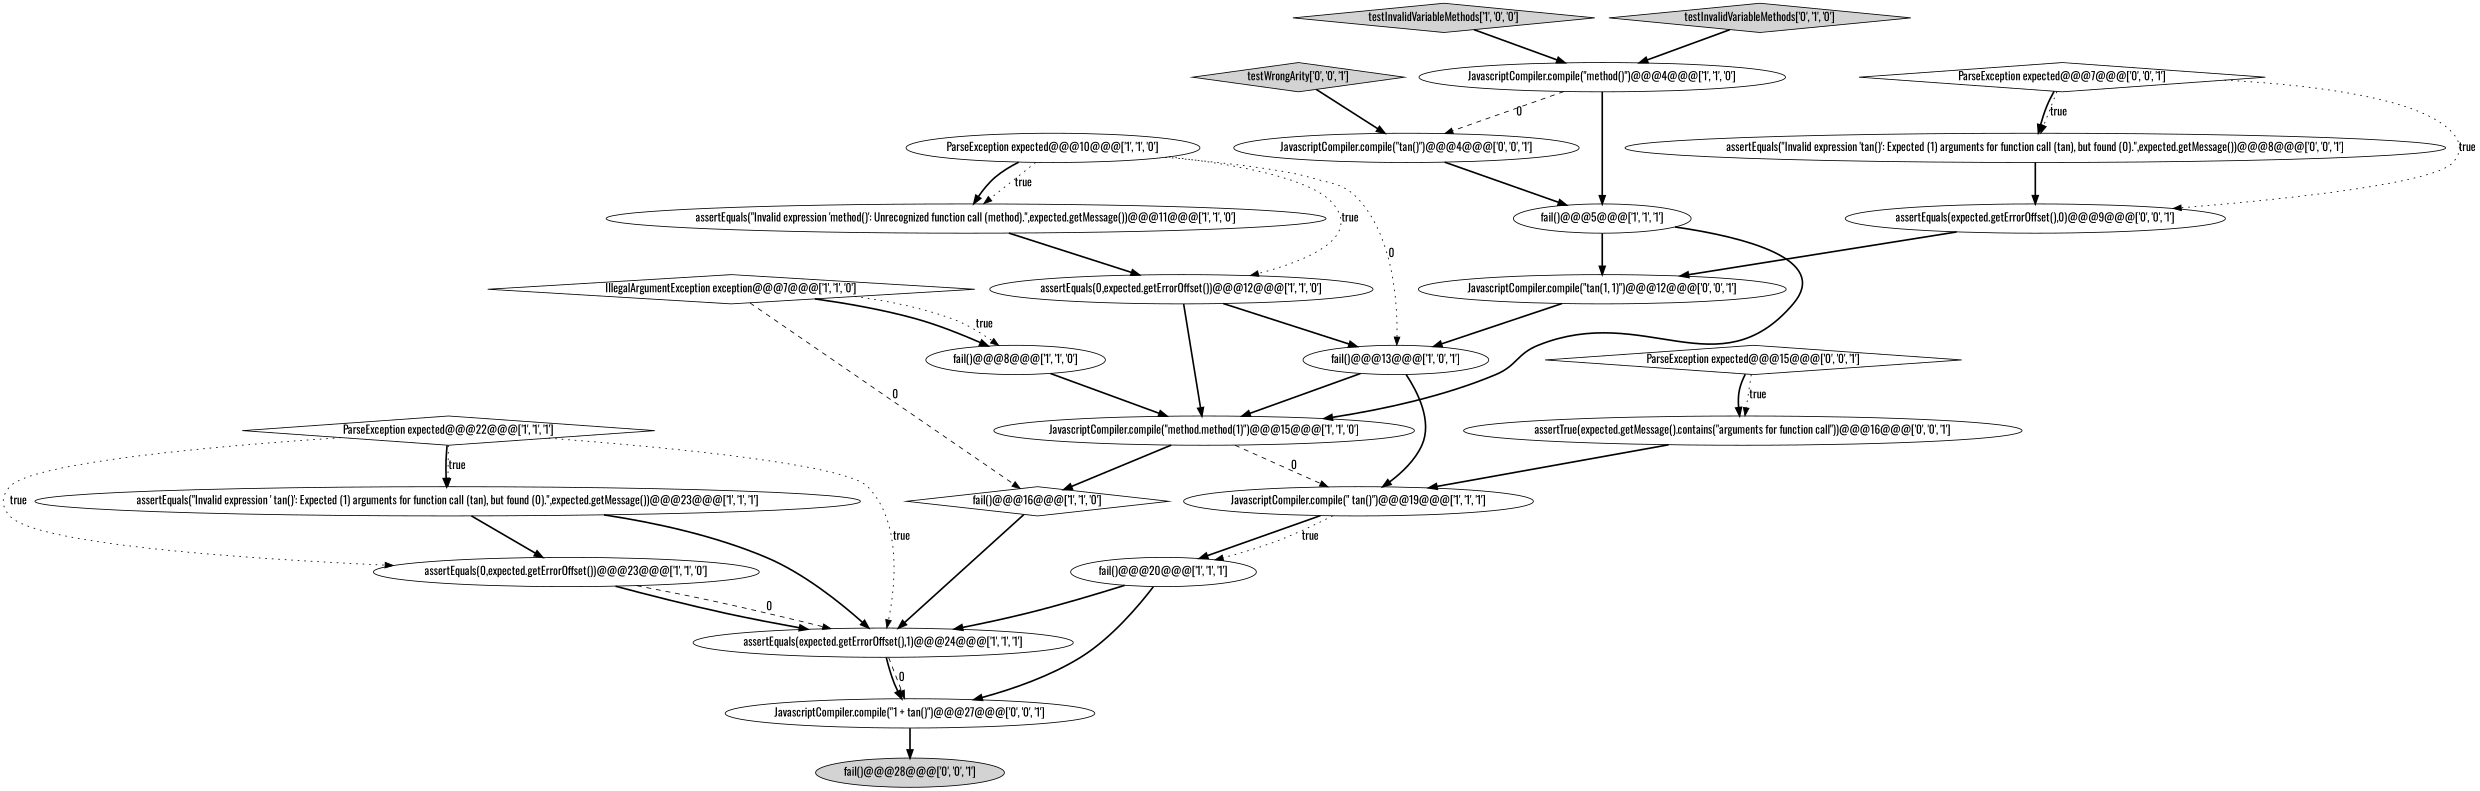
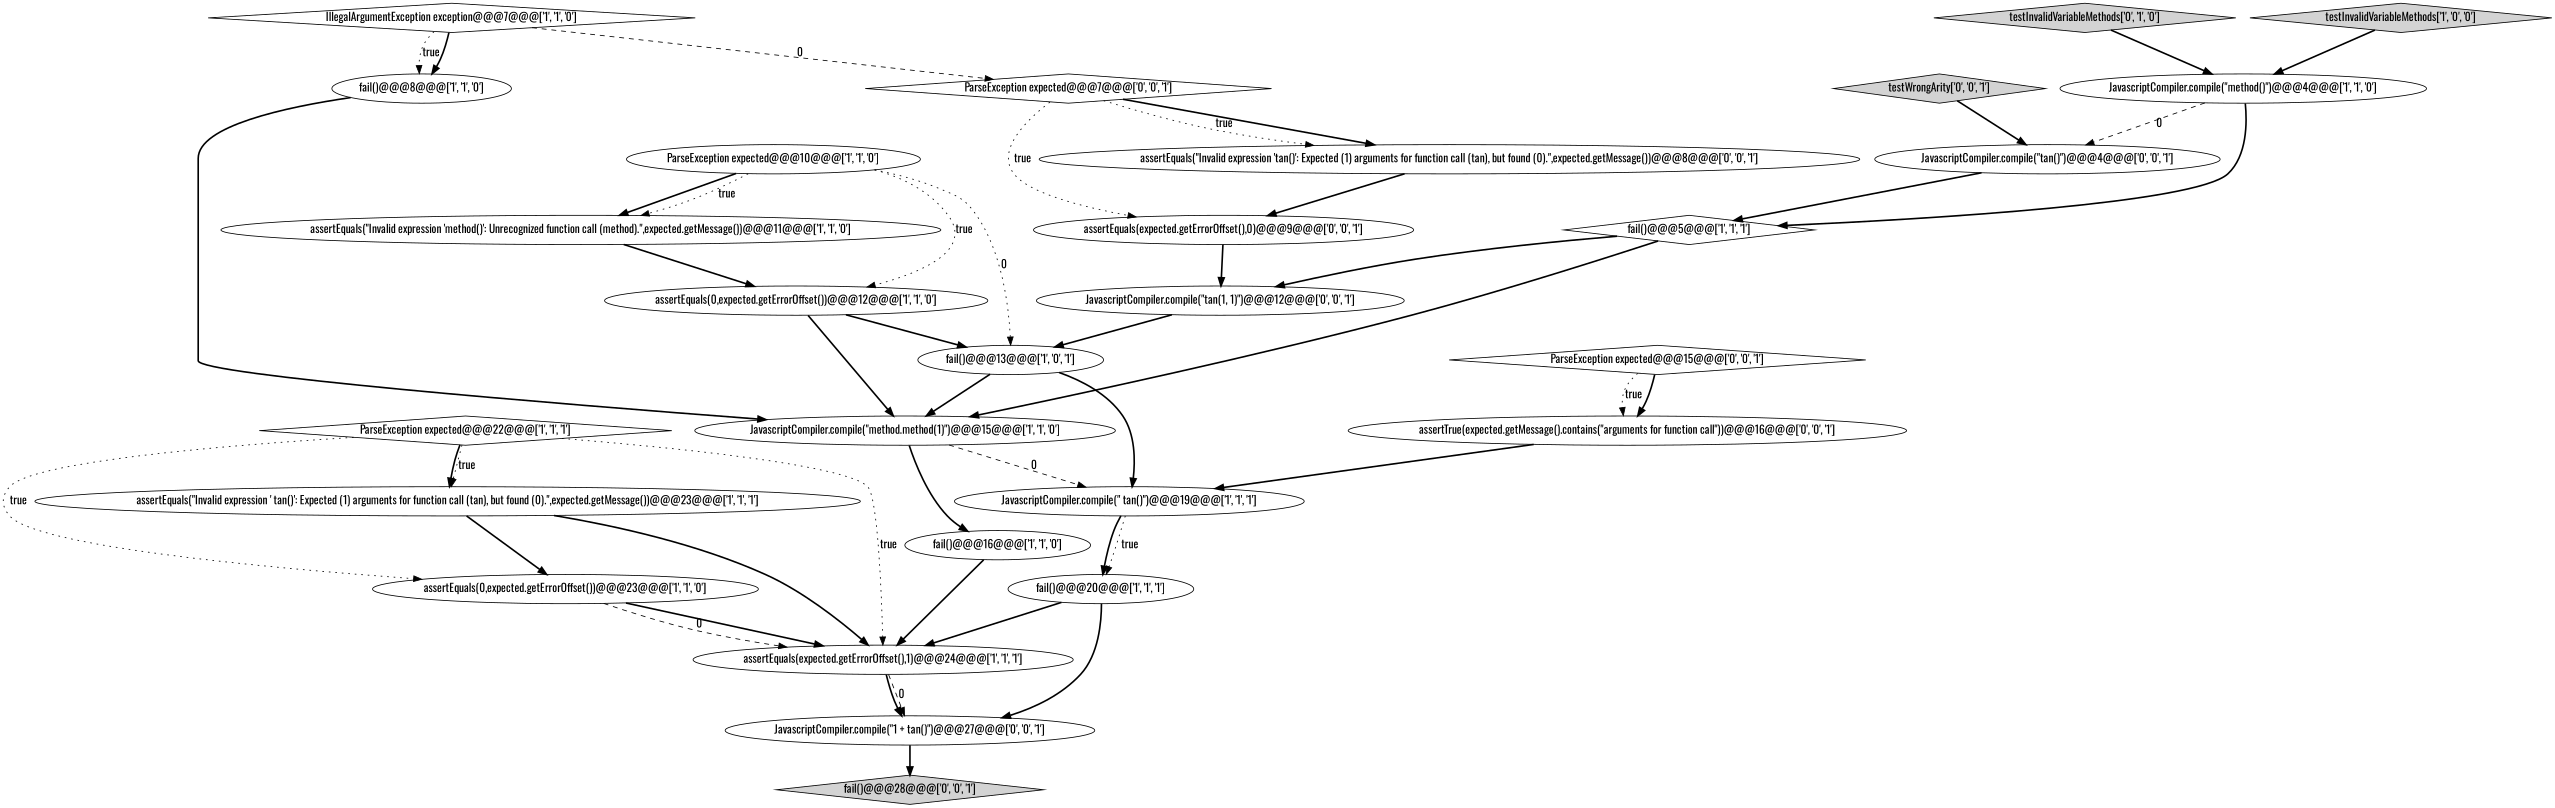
node "fail()@@@5@@@['1', '1', '1']": shape ellipse -> diamond
edge "IllegalArgumentException exception@@@7@@@['1', '1', '0']" -> "fail()@@@16@@@['1', '1', '0']": now "IllegalArgumentException exception@@@7@@@['1', '1', '0']" -> "ParseException expected@@@7@@@['0', '0', '1']"
node "fail()@@@16@@@['1', '1', '0']": shape diamond -> ellipse
node "fail()@@@28@@@['0', '0', '1']": shape ellipse -> diamond
